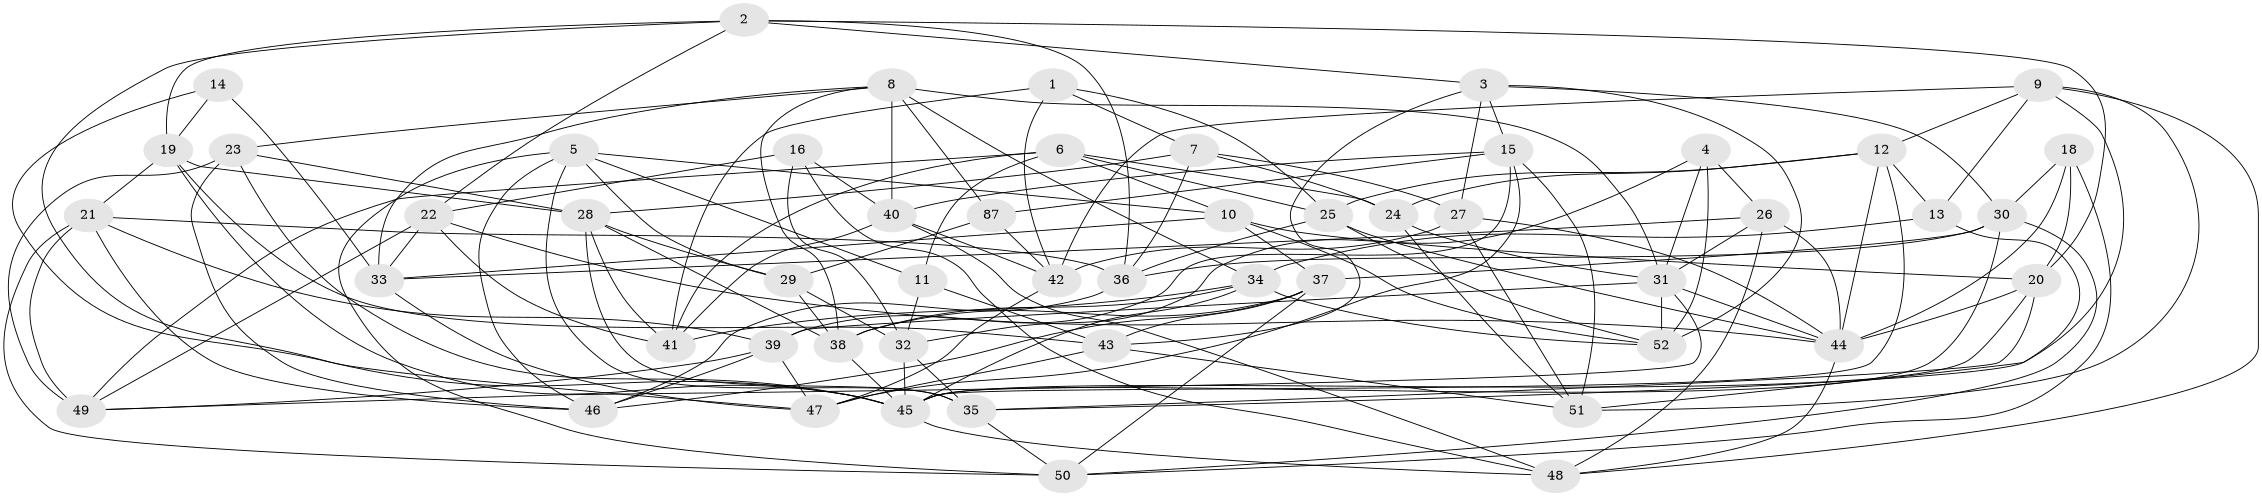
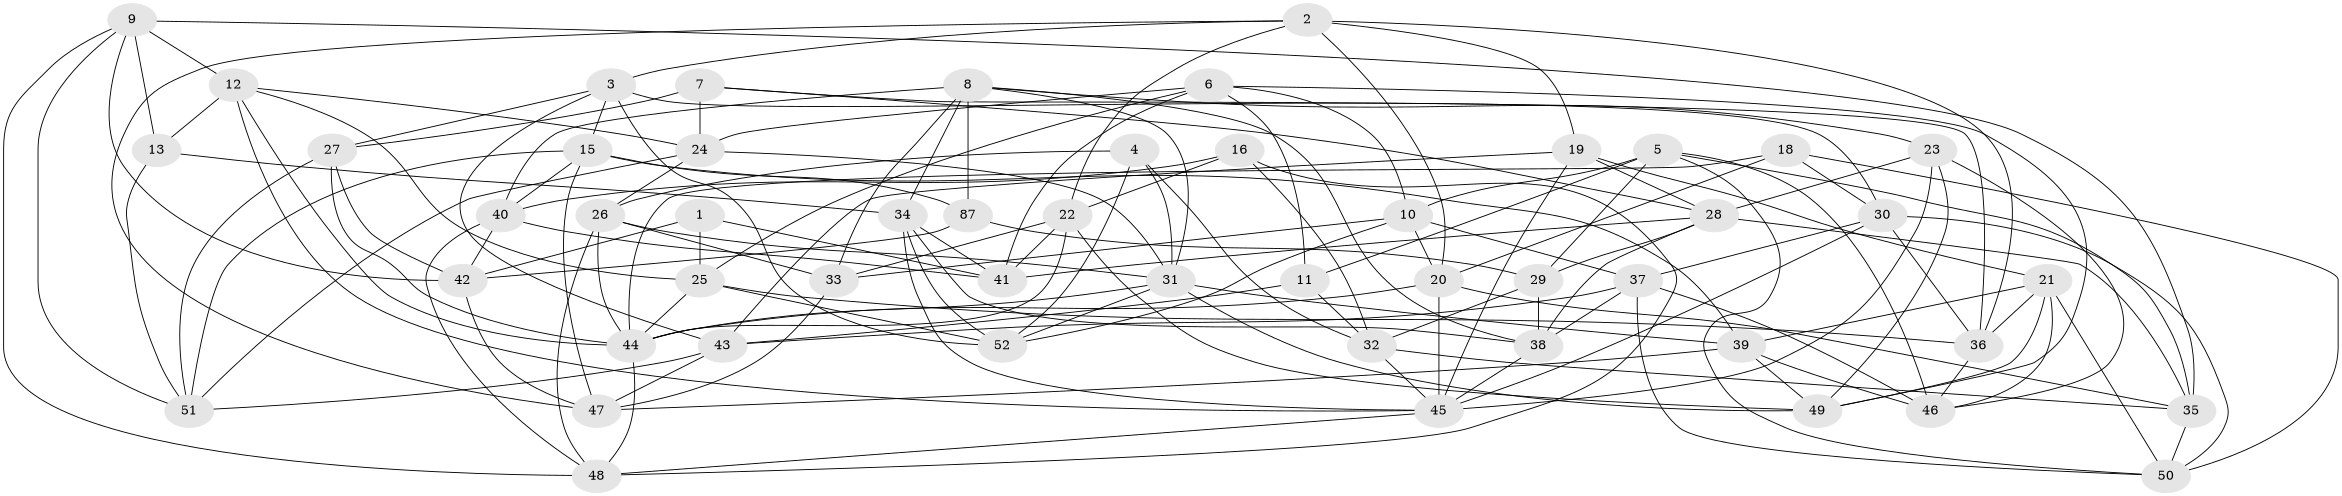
node "14": removed
edge "1" -- "7": removed
edge "24" -- "26": added
